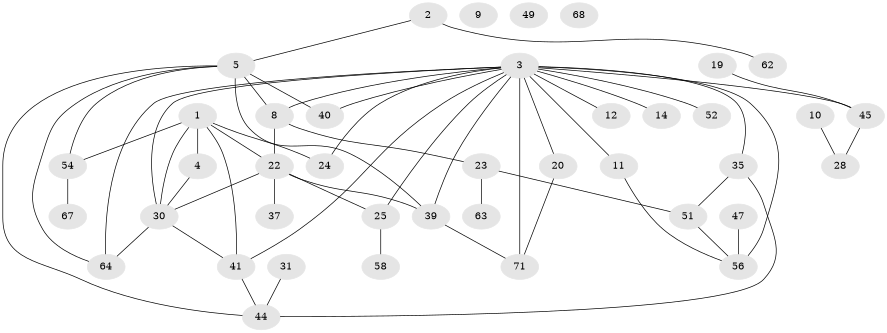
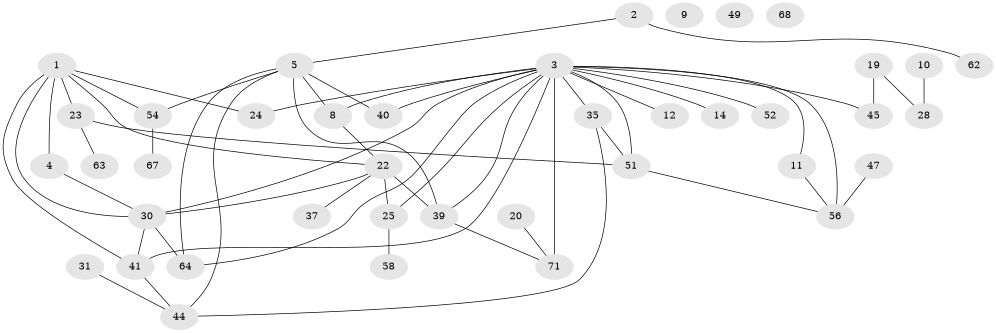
edge "3" -- "20": now "3" -- "51"
edge "45" -- "28": now "19" -- "28"
edge "8" -- "23": now "1" -- "23"
